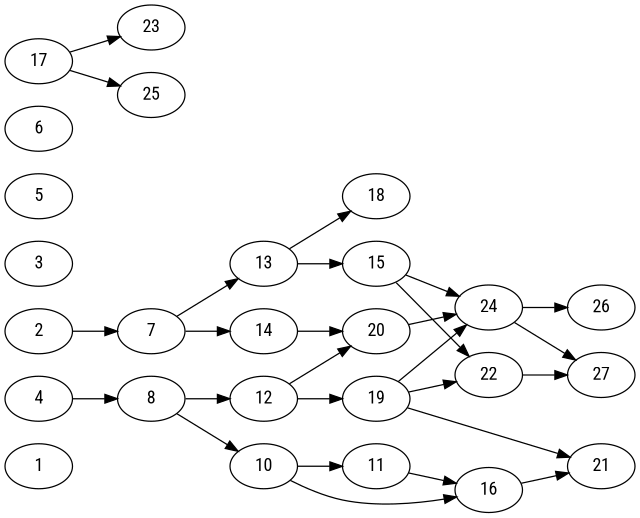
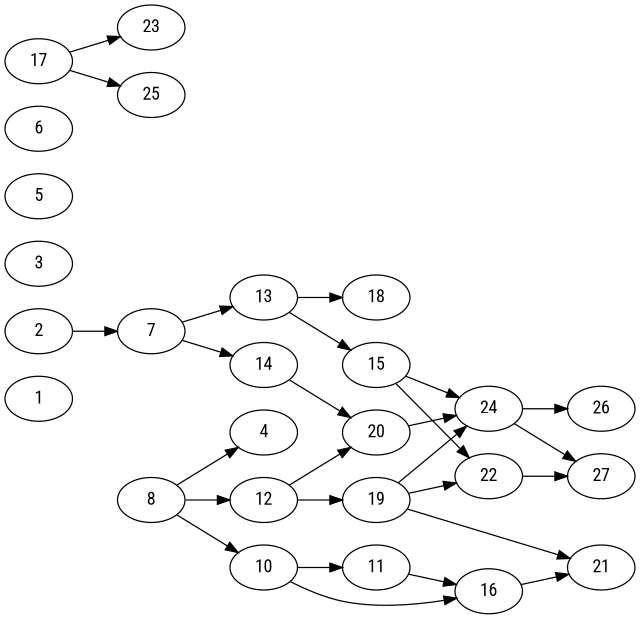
edge "4" -> "8": reversed
